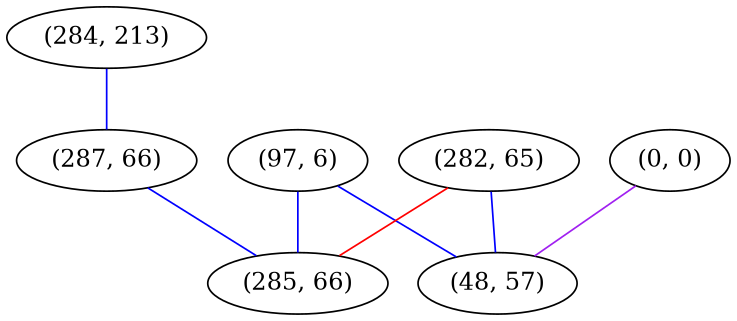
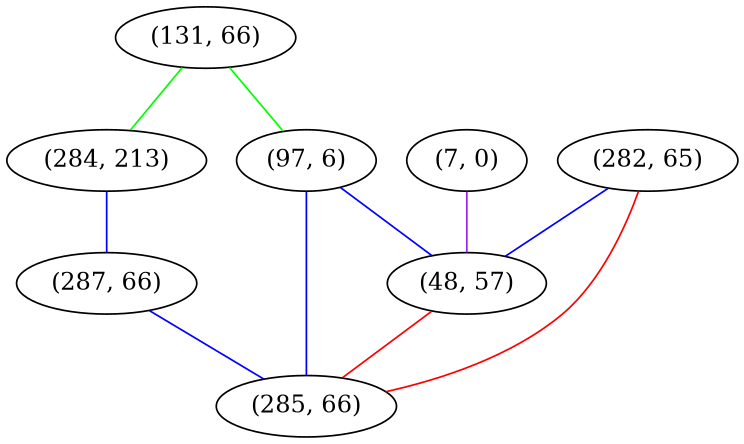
node "(131, 66)": added
node "(0, 0)": label "(0, 0)" -> "(7, 0)"
edge "(48, 57)" -- "(285, 66)": added
